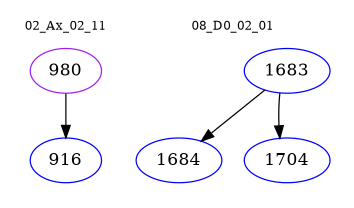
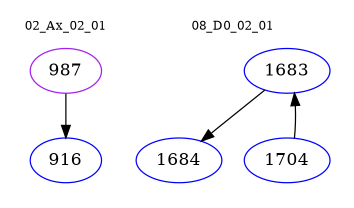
cluster "02_Ax_02_11": label "02_Ax_02_11" -> "02_Ax_02_01"
node "980": label "980" -> "987"
edge "1683" -> "1704": reversed
